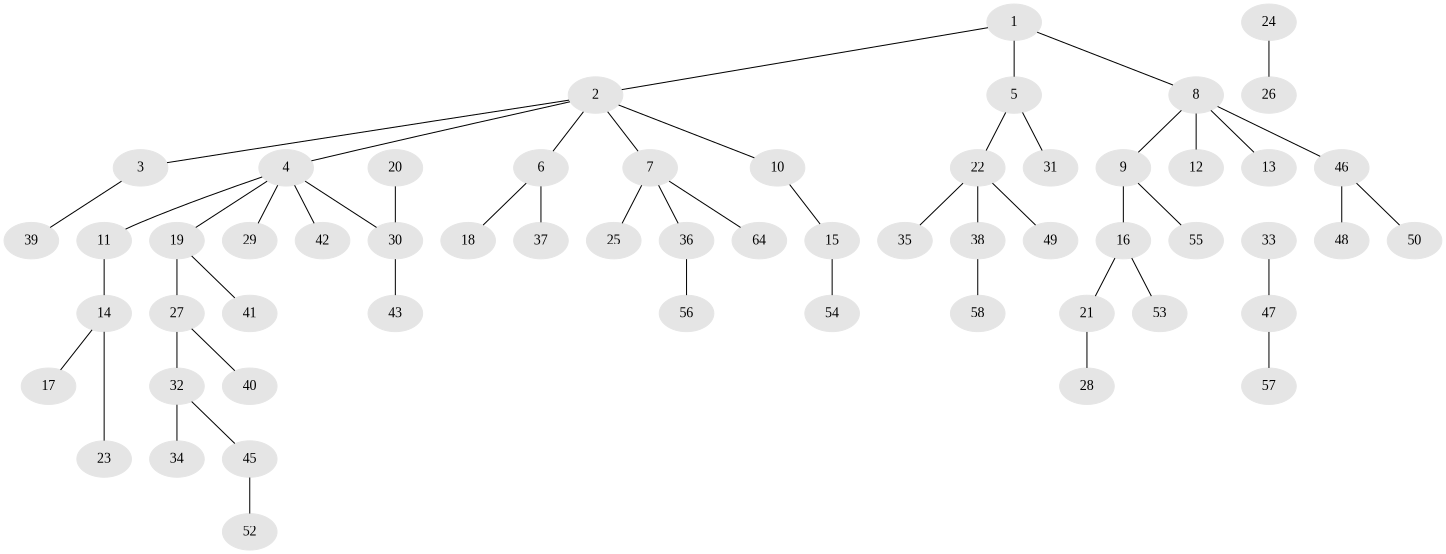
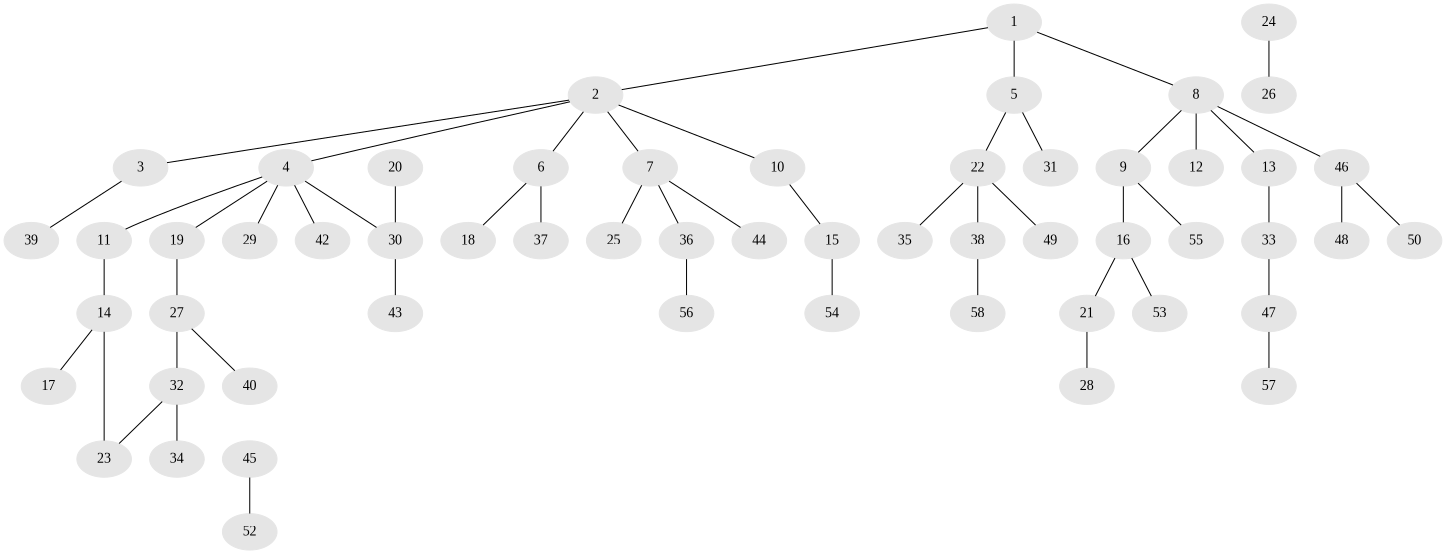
edge "13" -- "33": added
node "64": label "64" -> "44"
node "41": removed
edge "32" -- "45": now "32" -- "23"
